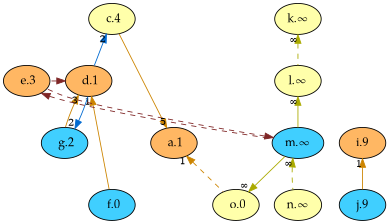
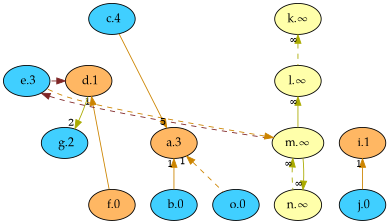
node "c.4": fillcolor #ffffaa -> #40cfff
edge "d.1" -> "c.4": removed
node "e.3": fillcolor #ffb763 -> #40cfff
edge "d.1" -> "g.2": color #006ad1 -> #aaaa00
edge "g.2" -> "d.1": removed
edge "e.3" -> "m.∞": color #7f2626 -> #cc8400
node "a.1": label "a.1" -> "a.3"
node "m.∞": fillcolor #40cfff -> #ffffaa
node "i.9": label "i.9" -> "i.1"
edge "m.∞" -> "o.0": now "m.∞" -> "n.∞"
node "f.0": fillcolor #40cfff -> #ffb763
node "b.0": added
node "o.0": fillcolor #ffffaa -> #40cfff
node "j.9": label "j.9" -> "j.0"
